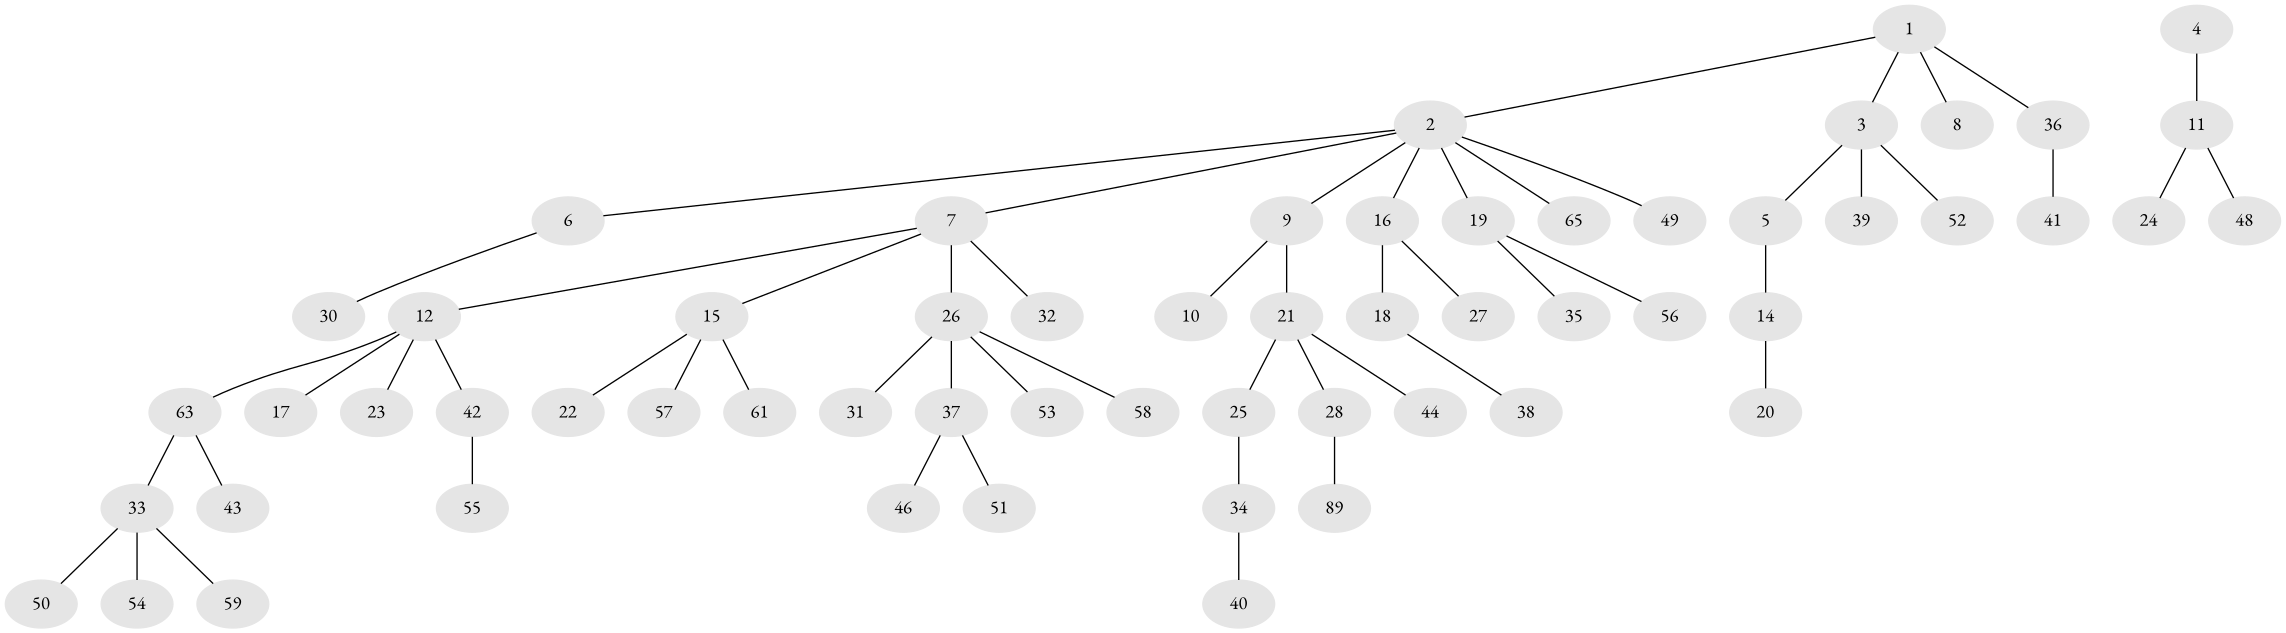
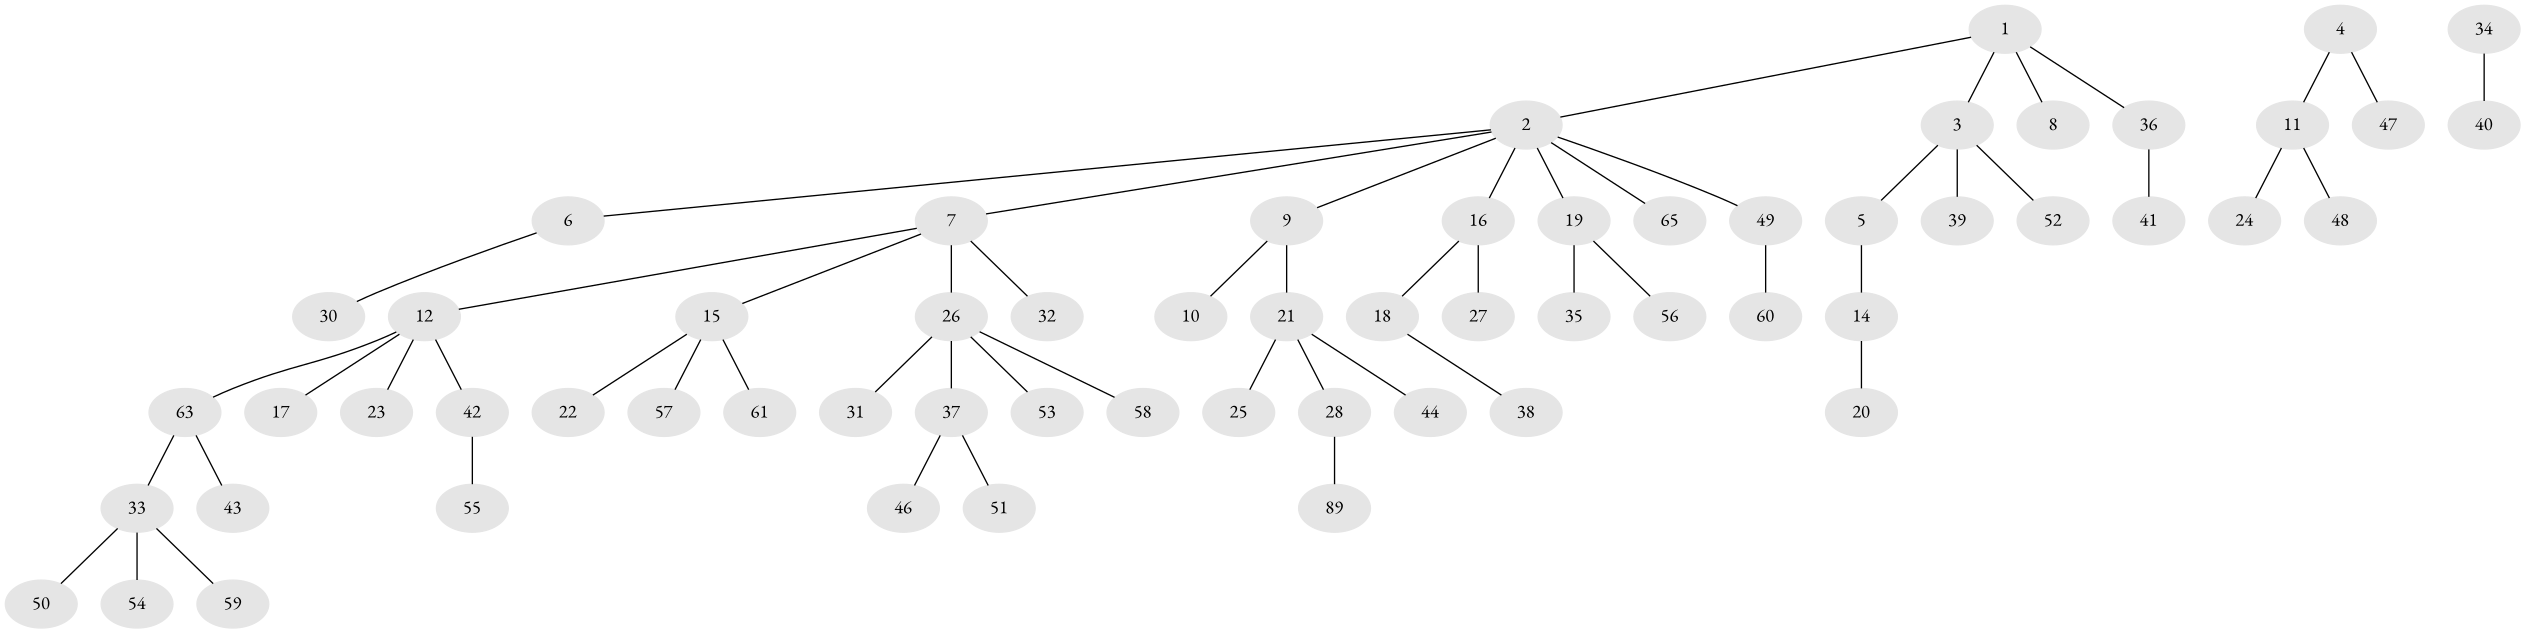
node "47": added
node "60": added
edge "25" -- "34": removed
